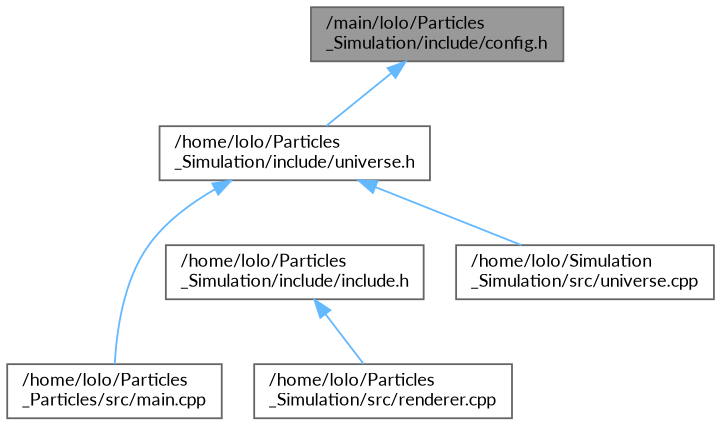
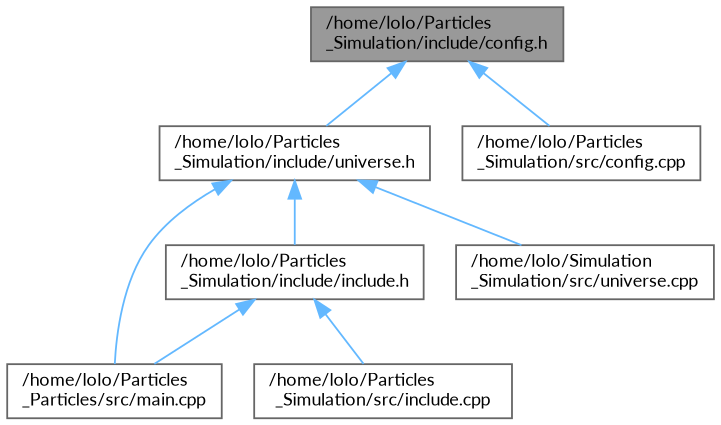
node "/main/lolo/Particles _Simulation/include/config.h": label "/main/lolo/Particles _Simulation/include/config.h" -> "/home/lolo/Particles _Simulation/include/config.h"
node "/home/lolo/Particles _Simulation/src/config.cpp": added
edge "/home/lolo/Particles _Simulation/include/include.h" -> "/home/lolo/Particles _Simulation/include/universe.h": added
edge "/home/lolo/Particles _Particles/src/main.cpp" -> "/home/lolo/Particles _Simulation/include/include.h": added
node "/home/lolo/Particles _Simulation/src/renderer.cpp": label "/home/lolo/Particles _Simulation/src/renderer.cpp" -> "/home/lolo/Particles _Simulation/src/include.cpp"
